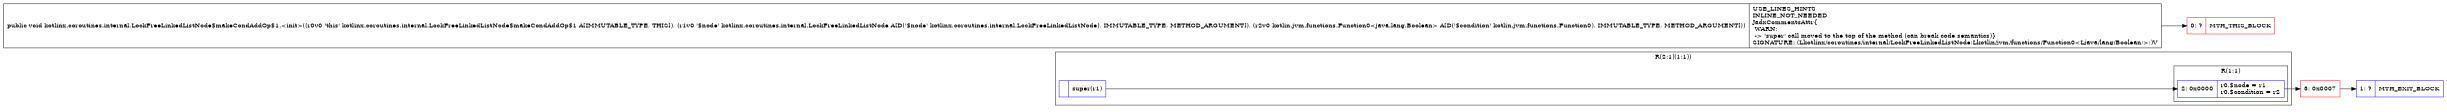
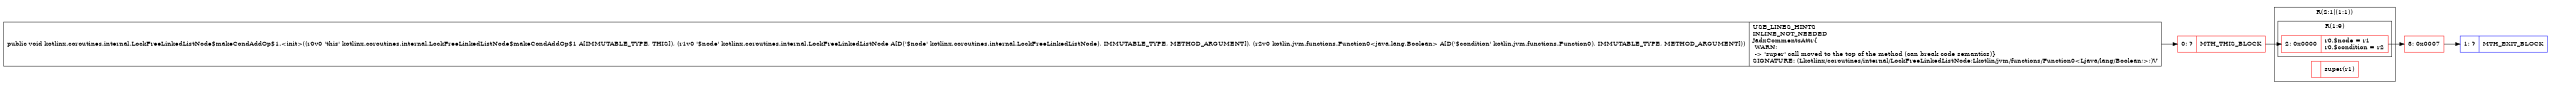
cluster "R(1:1)": label "R(1:1)" -> "R(1:9)"
node "super(r1)": color blue -> red
edge "super(r1)" -> "2: 0x0000": now "0: ?" -> "2: 0x0000"
node "2: 0x0000": color blue -> red
